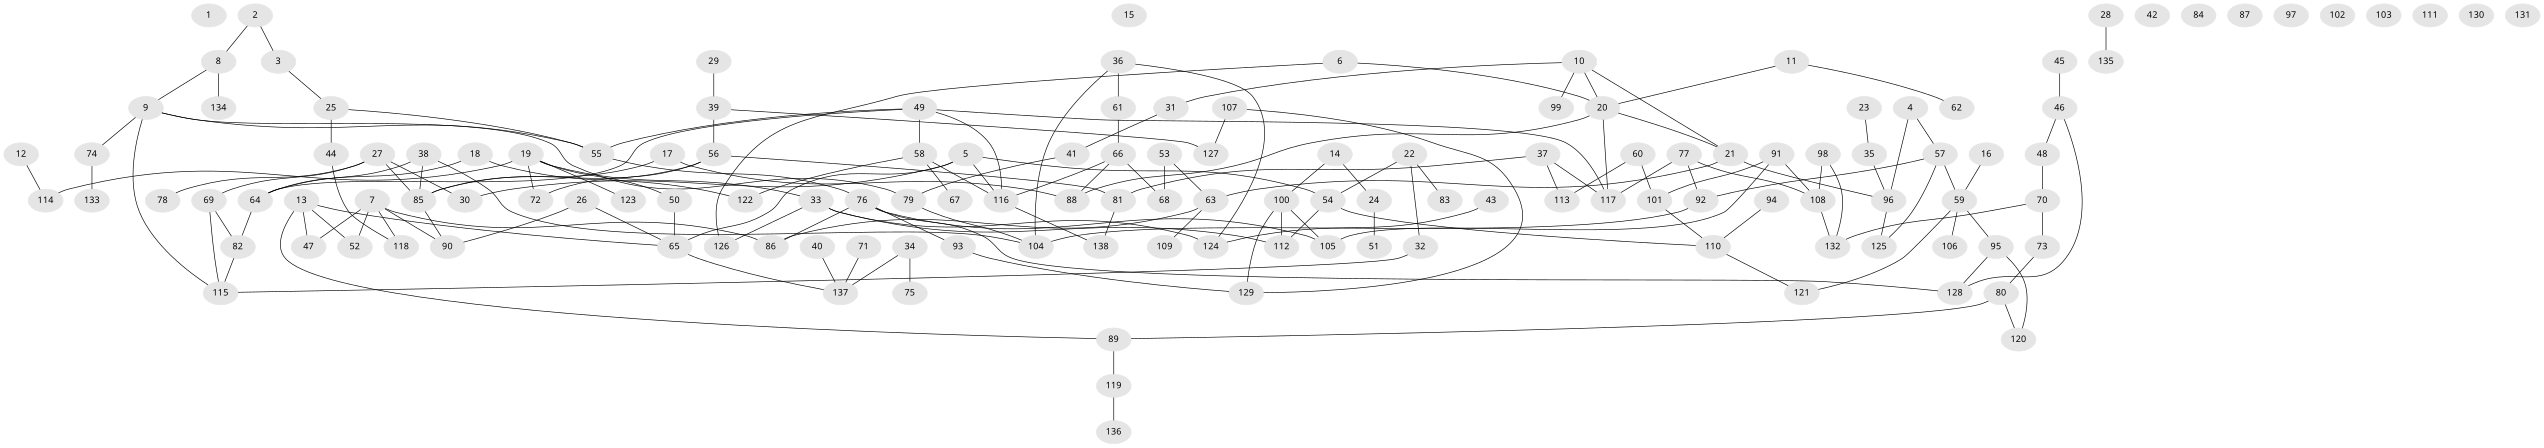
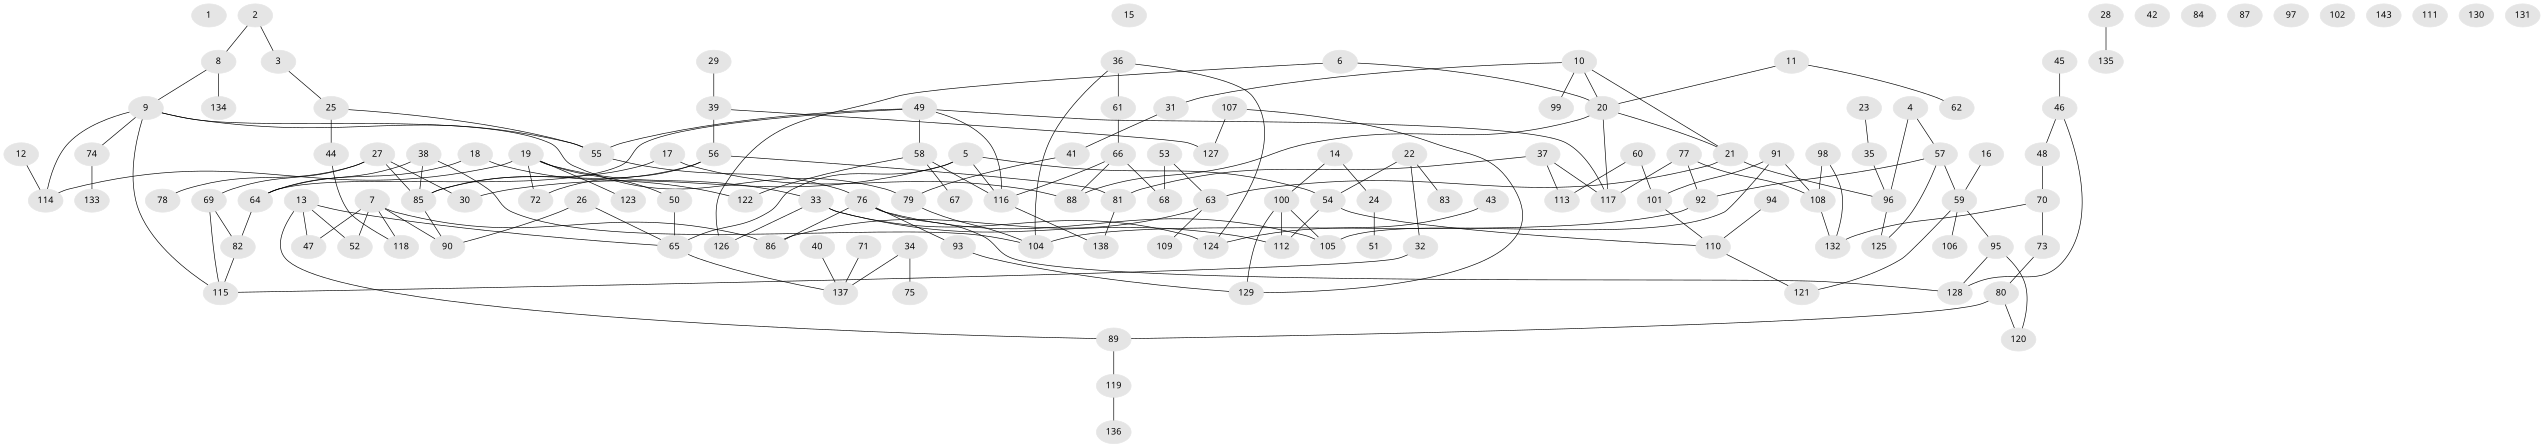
node "103": label "103" -> "143"
edge "9" -- "114": added
